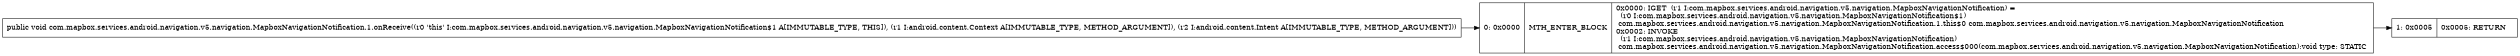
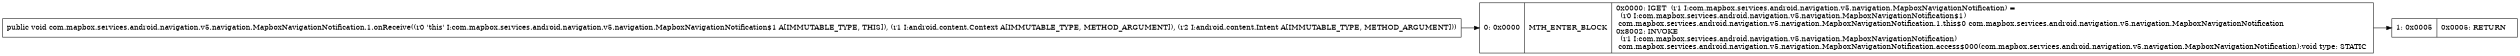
node "0: 0x0000": text "0x0002: INVOKE" -> "0x8002: INVOKE"
